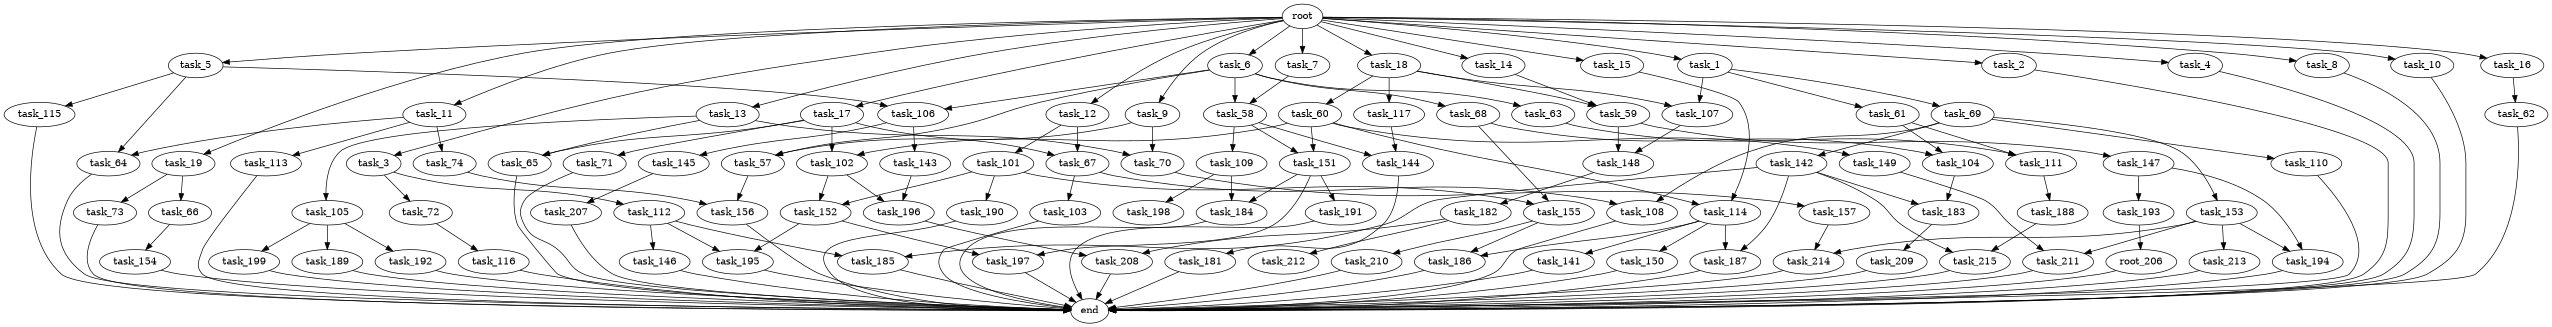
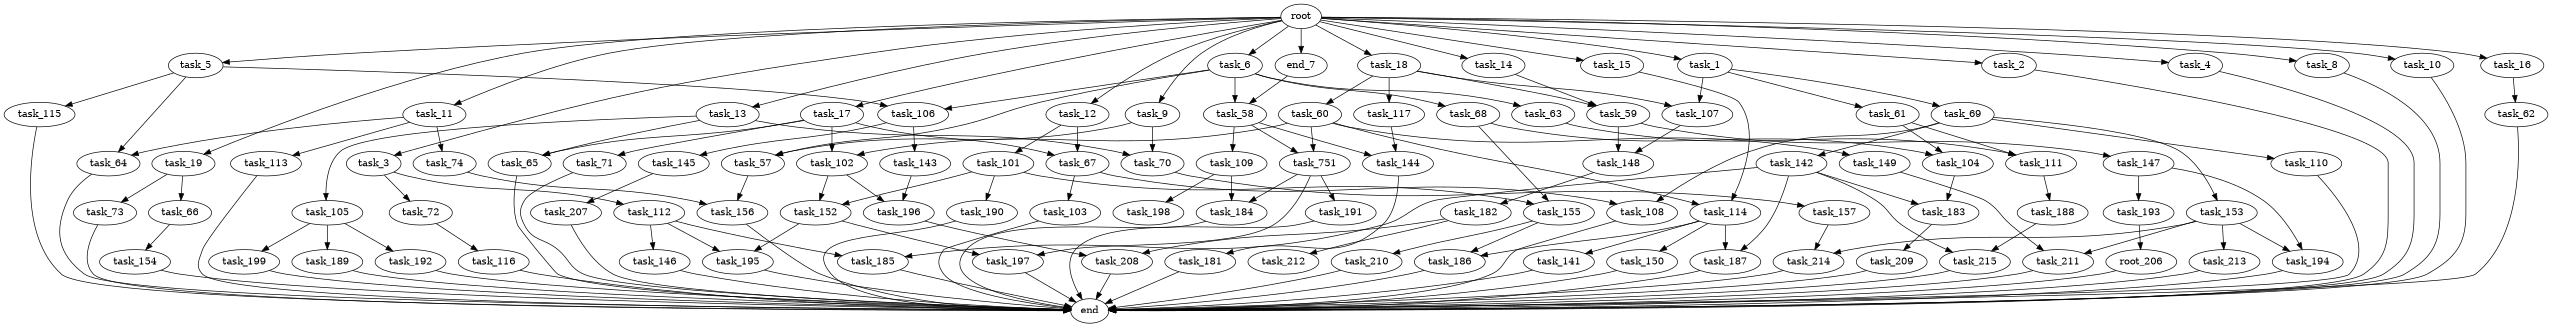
node "task_7": label "task_7" -> "end_7"
node "task_151": label "task_151" -> "task_751"
